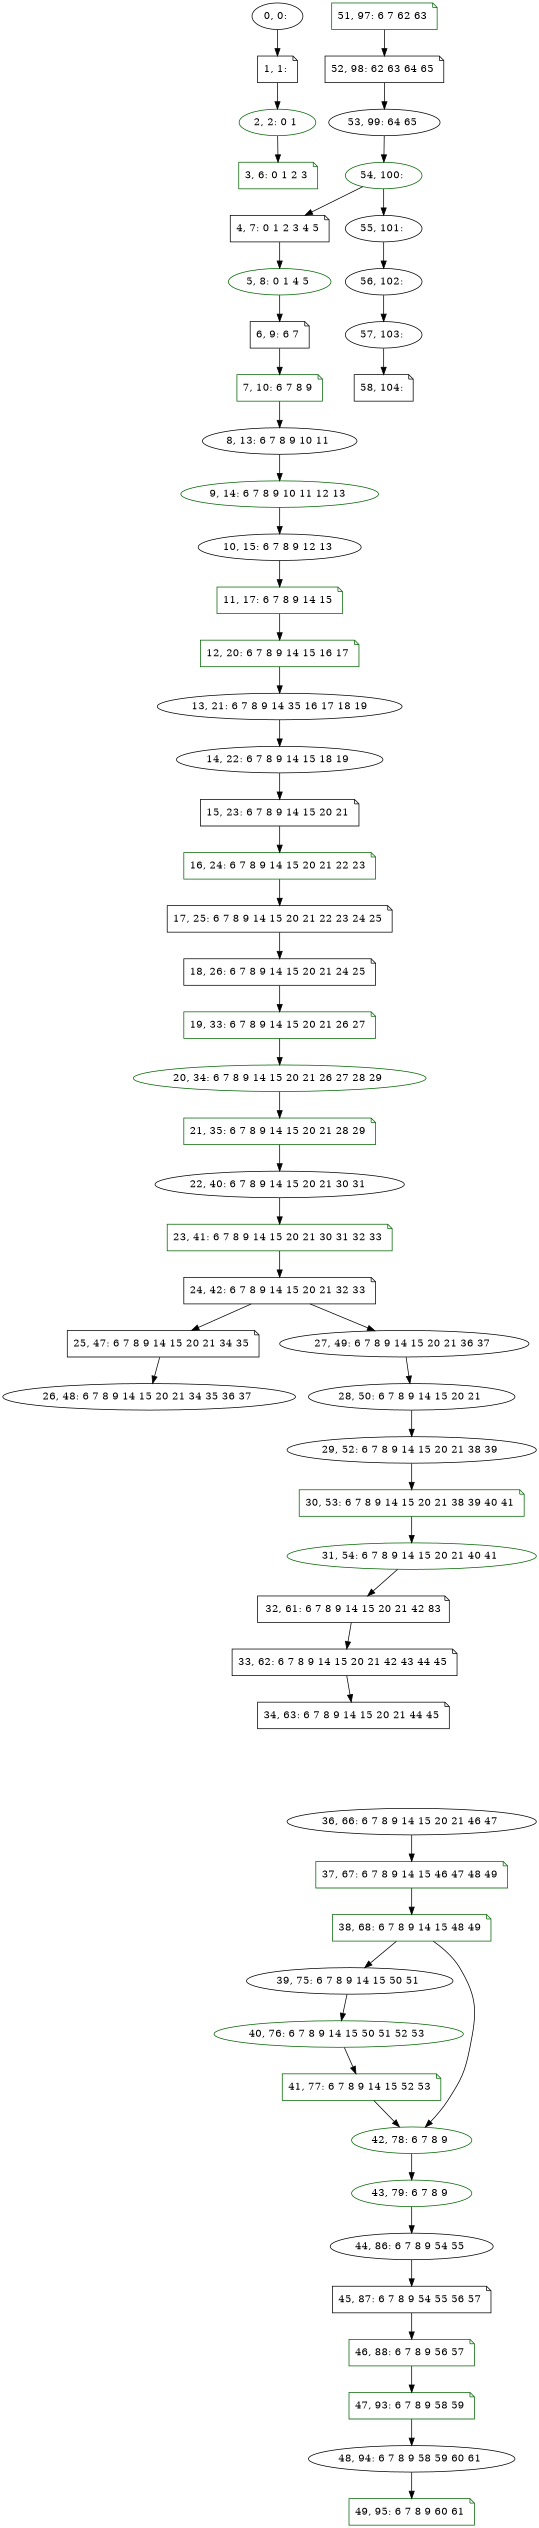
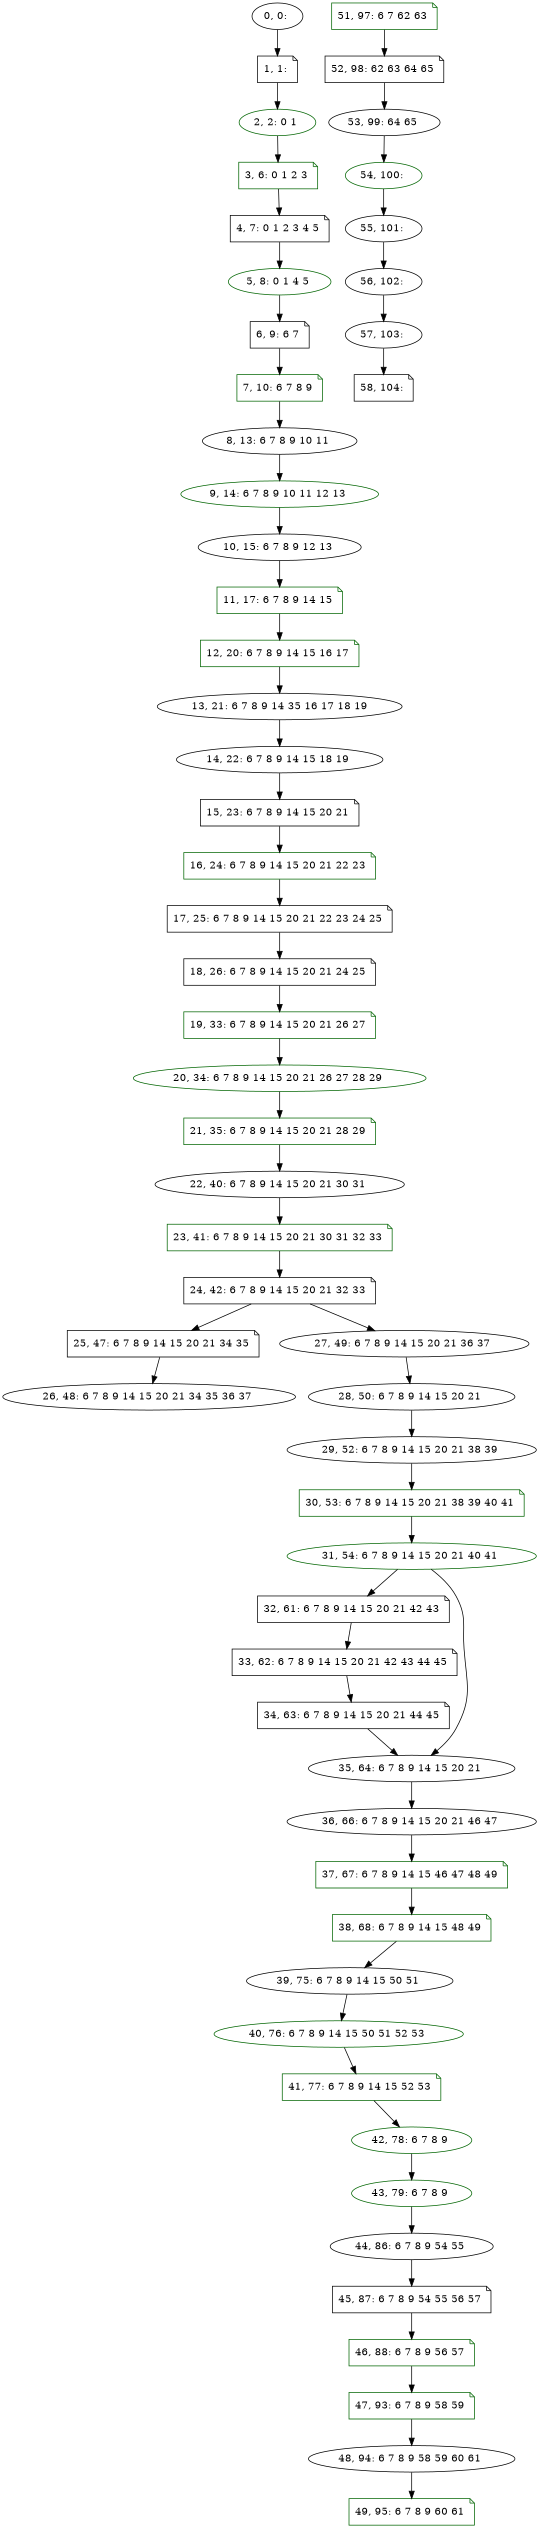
edge "54, 100:" -> "4, 7: 0 1 2 3 4 5": now "3, 6: 0 1 2 3" -> "4, 7: 0 1 2 3 4 5"
node "32, 61: 6 7 8 9 14 15 20 21 42 83": label "32, 61: 6 7 8 9 14 15 20 21 42 83" -> "32, 61: 6 7 8 9 14 15 20 21 42 43"
node "35, 64: 6 7 8 9 14 15 20 21": added
edge "38, 68: 6 7 8 9 14 15 48 49" -> "42, 78: 6 7 8 9": removed
